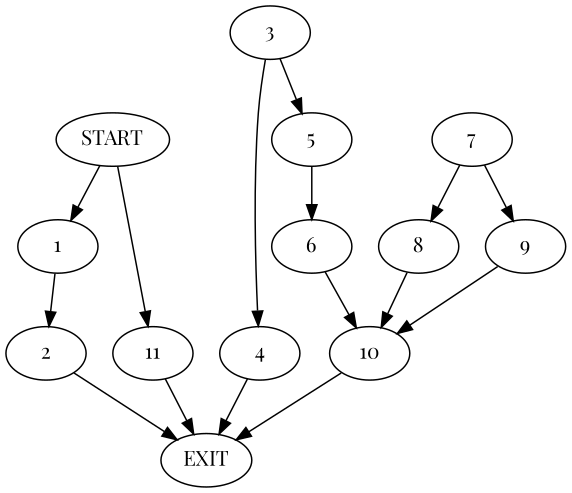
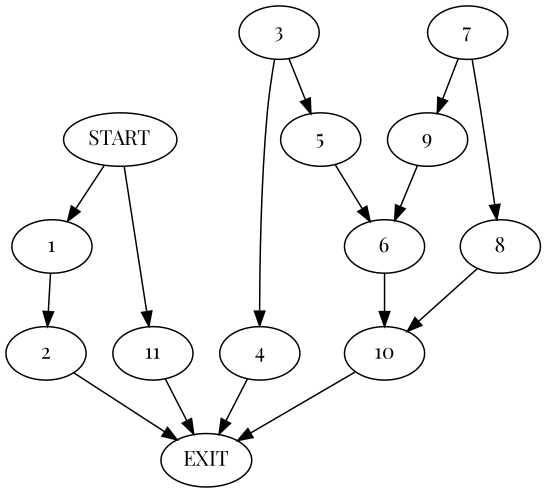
edge "9" -> "10": now "9" -> "6"
